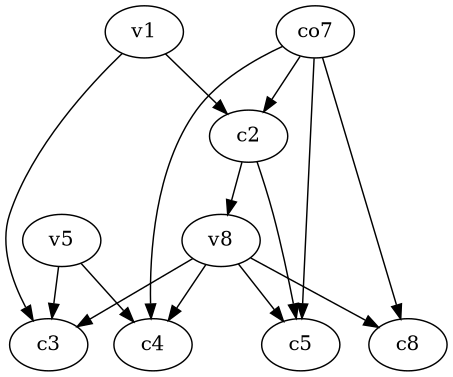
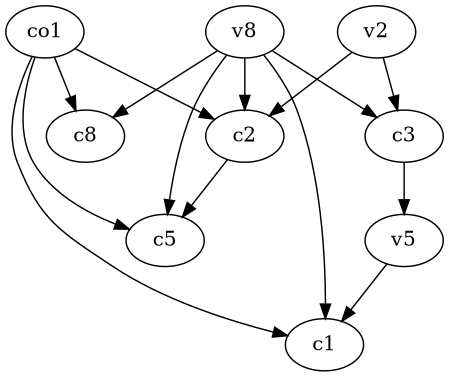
node "v1": label "v1" -> "v2"
node "co7": label "co7" -> "co1"
edge "c2" -> "v8": reversed
edge "v5" -> "c3": reversed
node "c4": label "c4" -> "c1"
